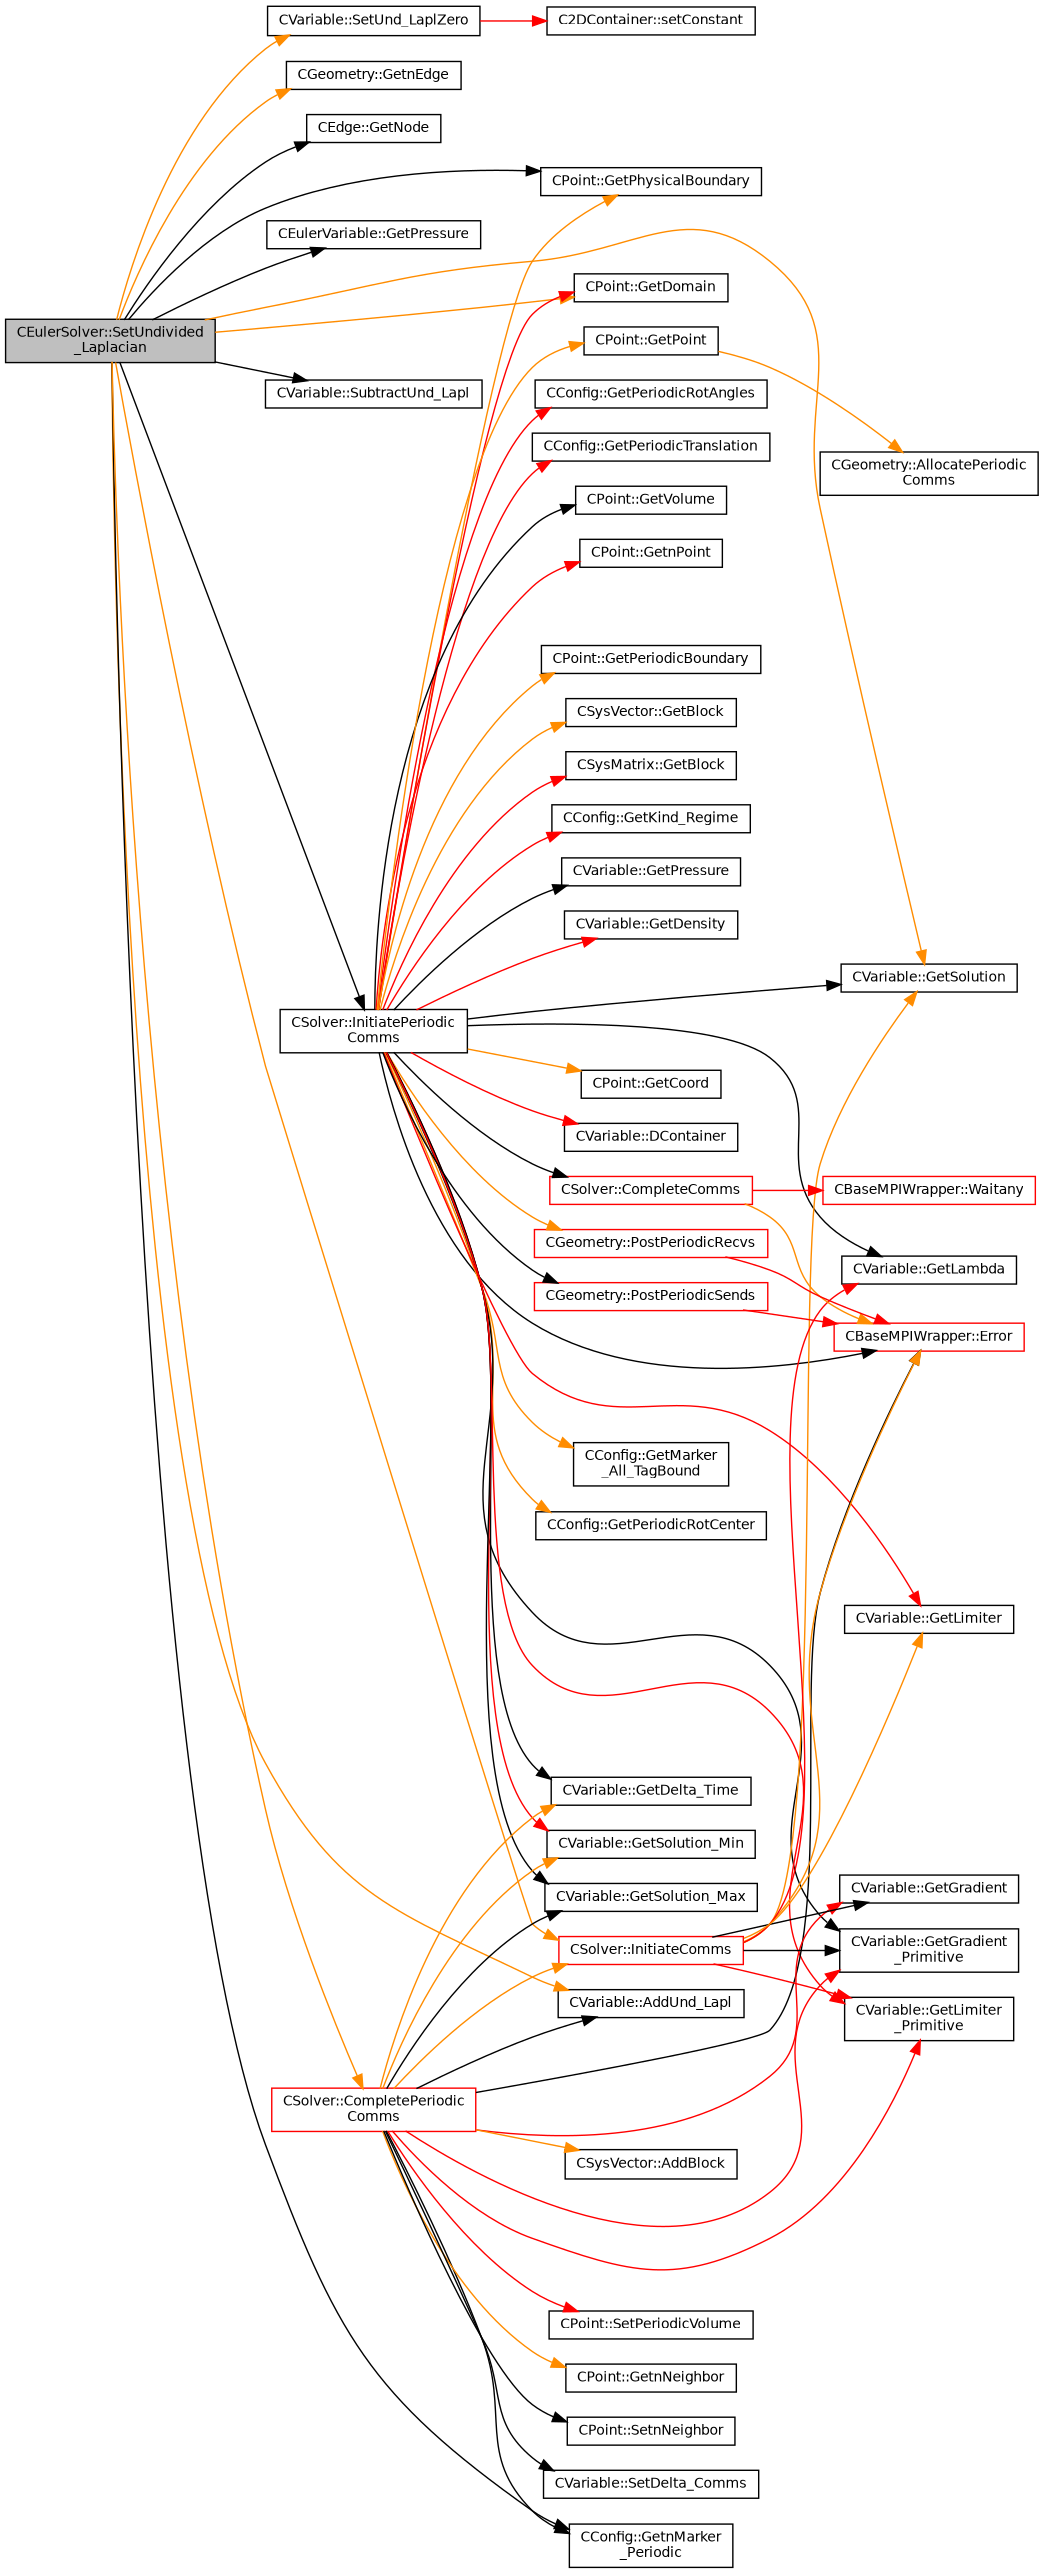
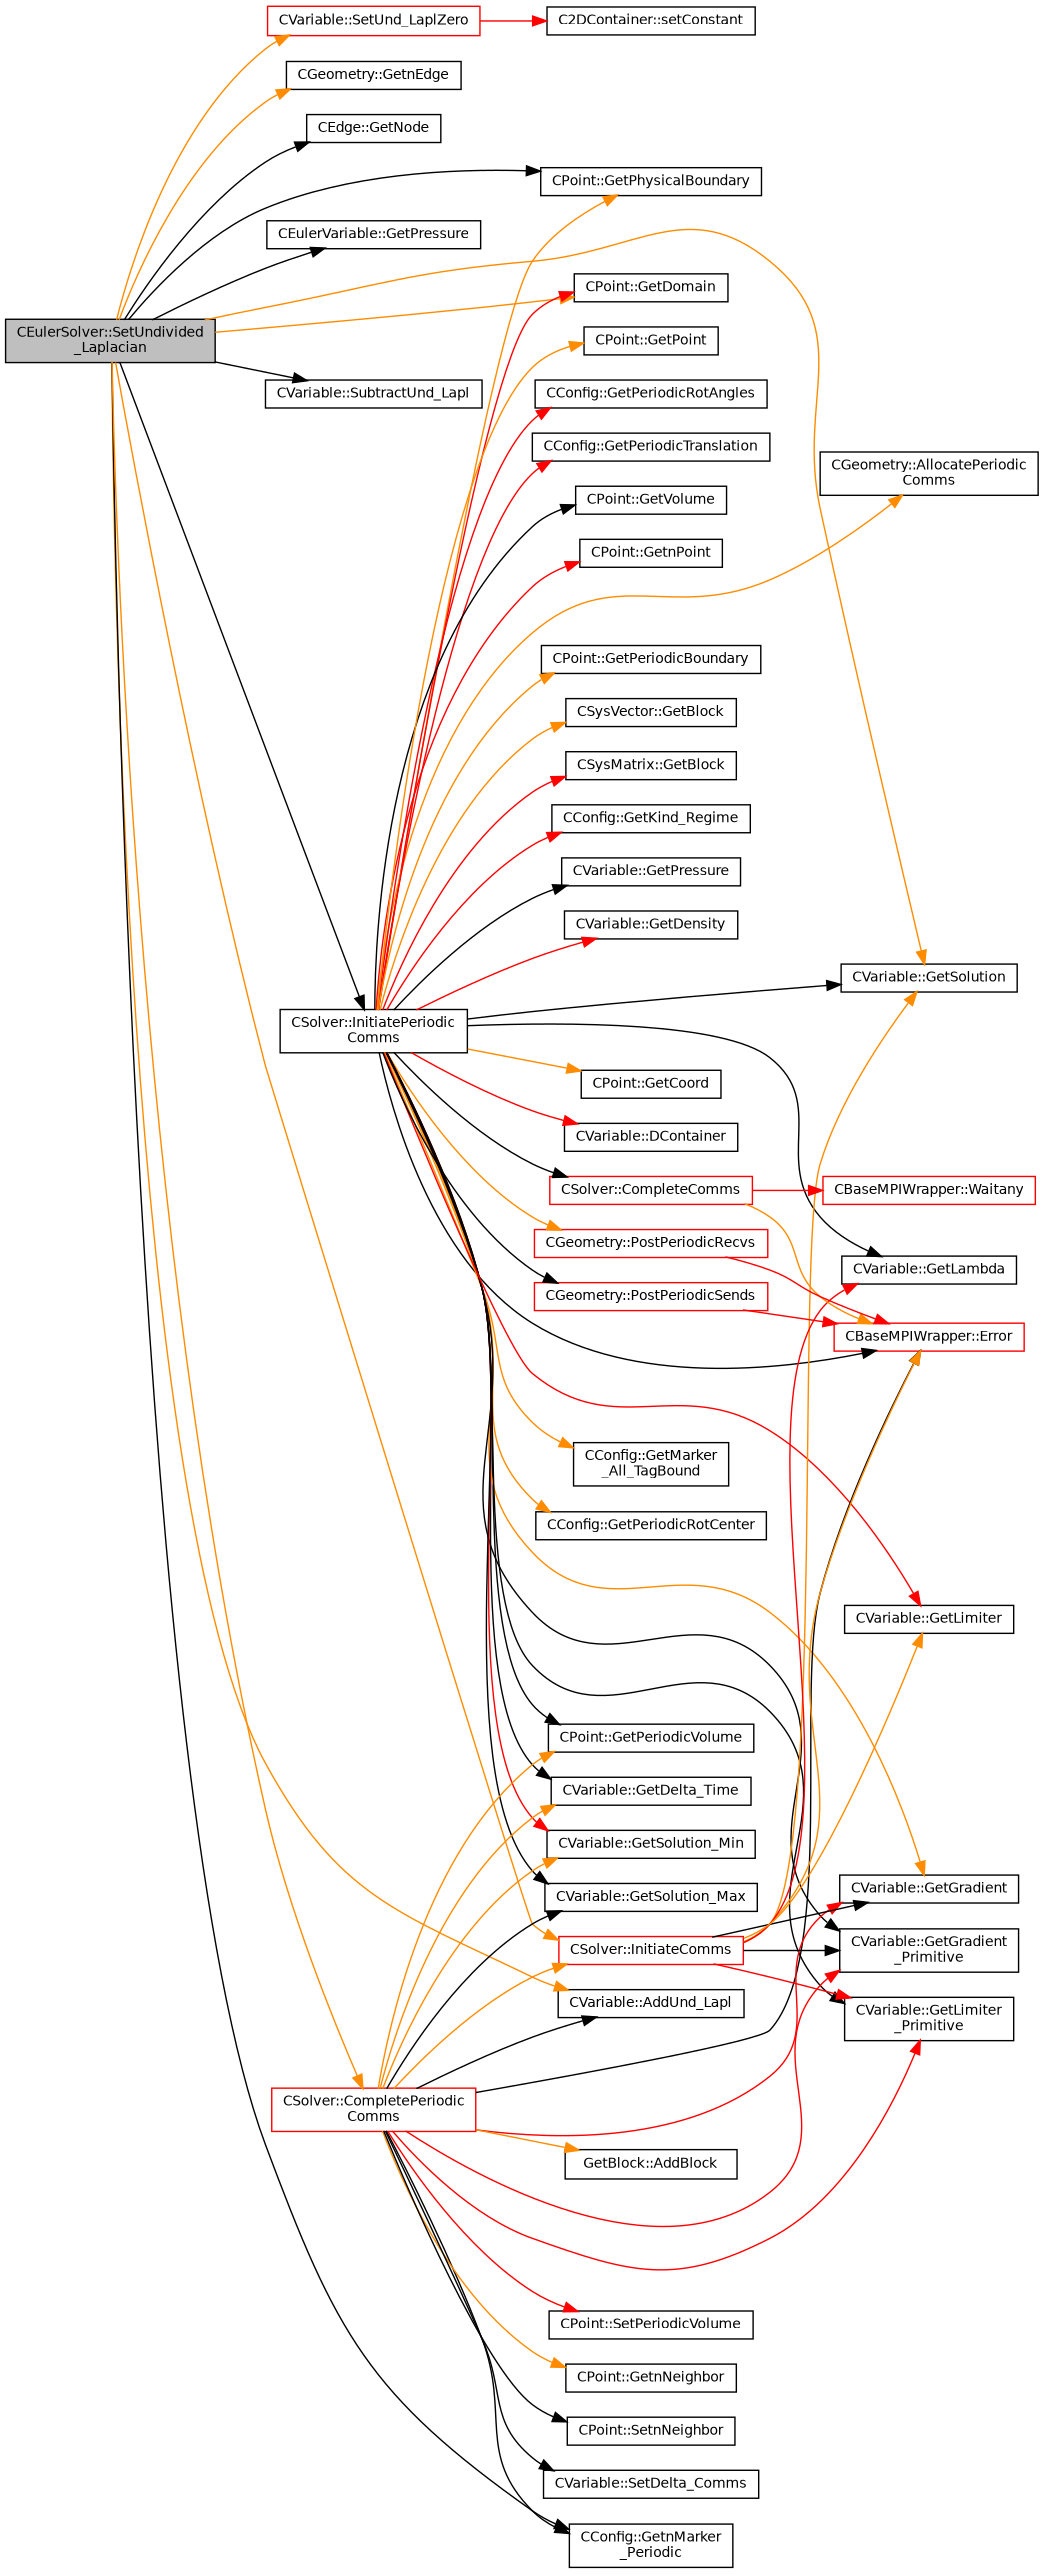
node "CVariable::SetUnd_LaplZero": color black -> red
edge "CPoint::GetPoint" -> "CGeometry::AllocatePeriodic Comms": now "CSolver::InitiatePeriodic Comms" -> "CGeometry::AllocatePeriodic Comms"
edge "CSolver::InitiatePeriodic Comms" -> "CVariable::GetGradient": added
edge "CSolver::InitiatePeriodic Comms" -> "CVariable::GetLimiter _Primitive": color red -> black
node "CPoint::GetPeriodicVolume": added
node "CSysVector::AddBlock": label "CSysVector::AddBlock" -> "GetBlock::AddBlock"
